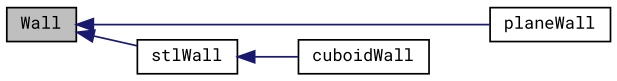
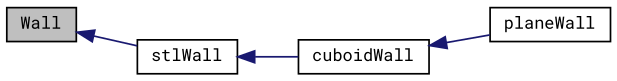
edge "planeWall" -> "Wall": now "planeWall" -> "cuboidWall"
